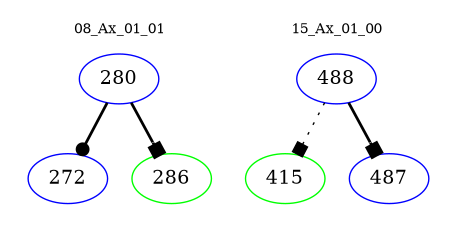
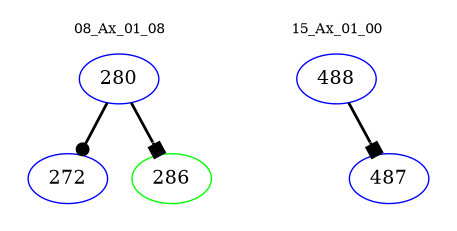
cluster "08_Ax_01_01": label "08_Ax_01_01" -> "08_Ax_01_08"
node "415": removed
